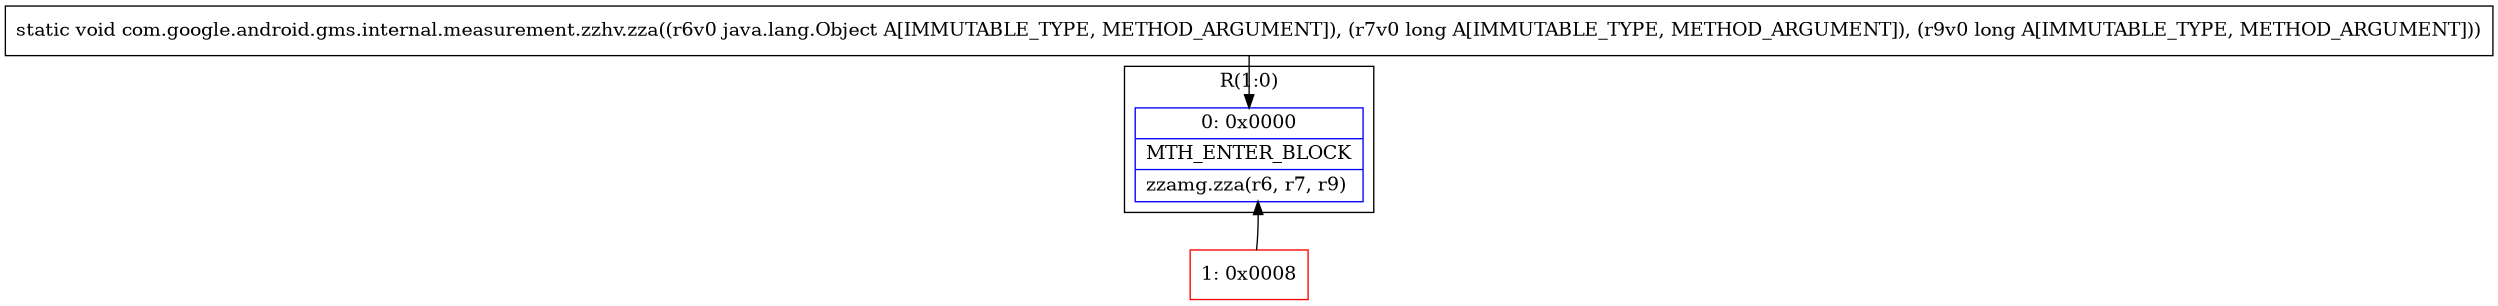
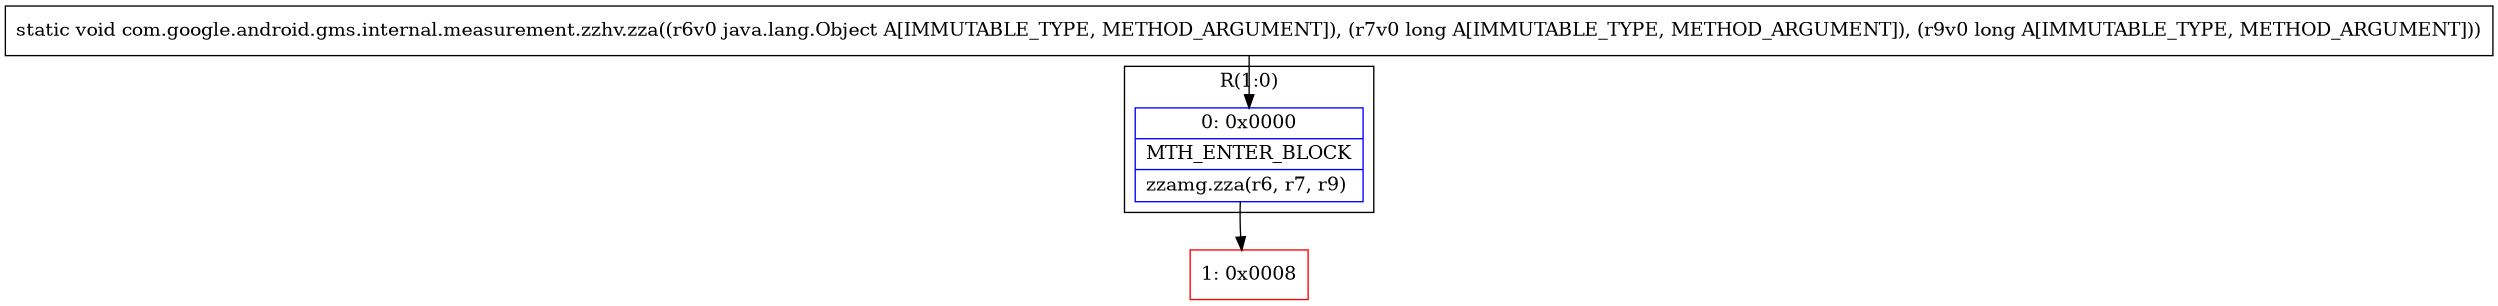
edge "1: 0x0008" -> "0: 0x0000": reversed
